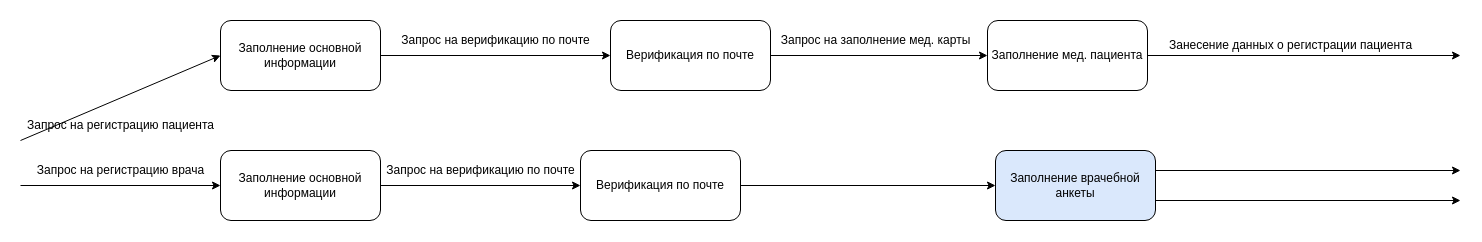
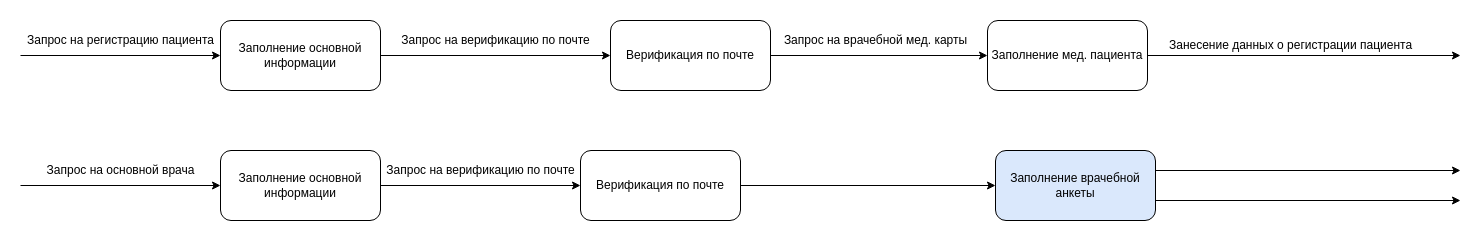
node "Запрос на заполнение мед. карты": label "Запрос на заполнение мед. карты" -> "Запрос на врачебной мед. карты"
node "Запрос на регистрацию пациента": moved (121, 126) -> (121, 41)
node "Запрос на регистрацию врача": label "Запрос на регистрацию врача" -> "Запрос на основной врача"
